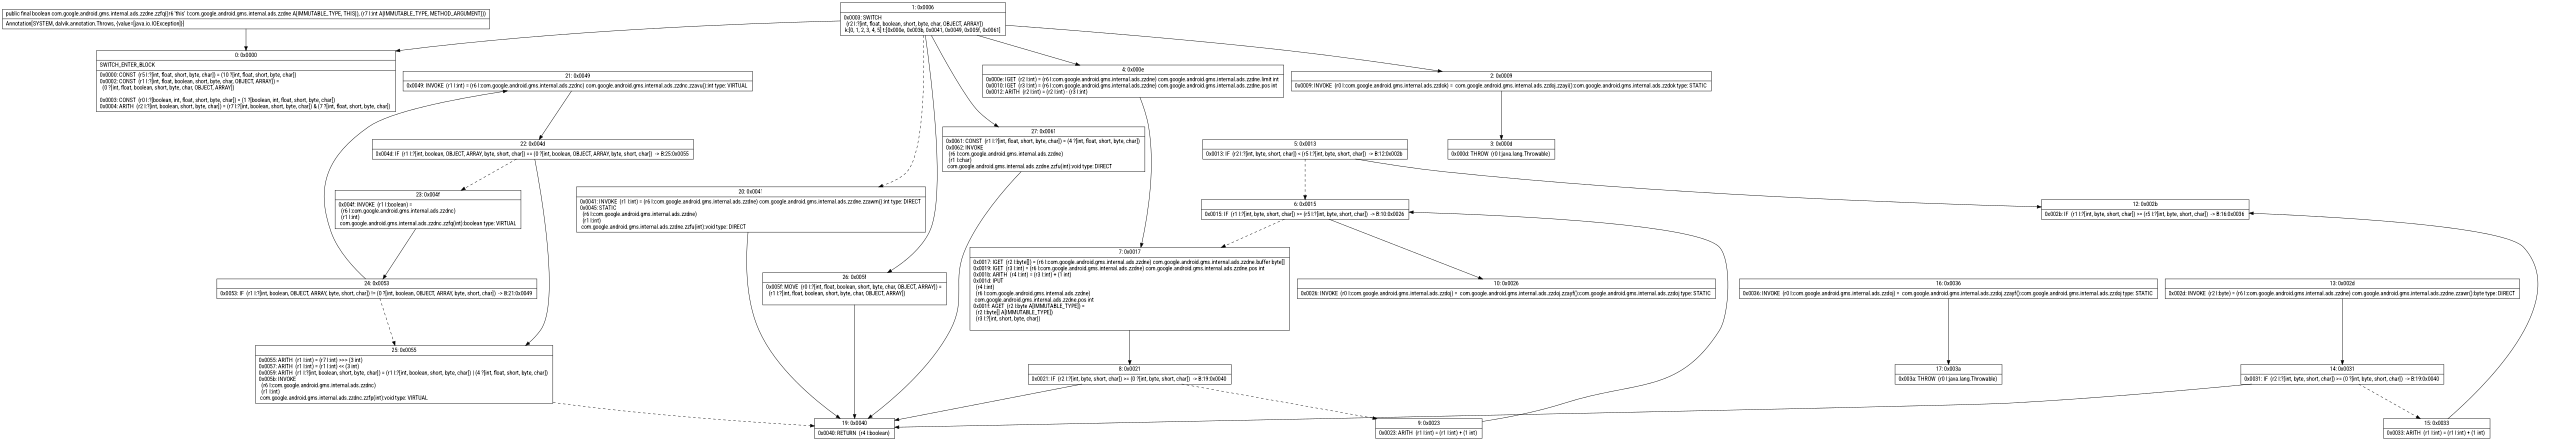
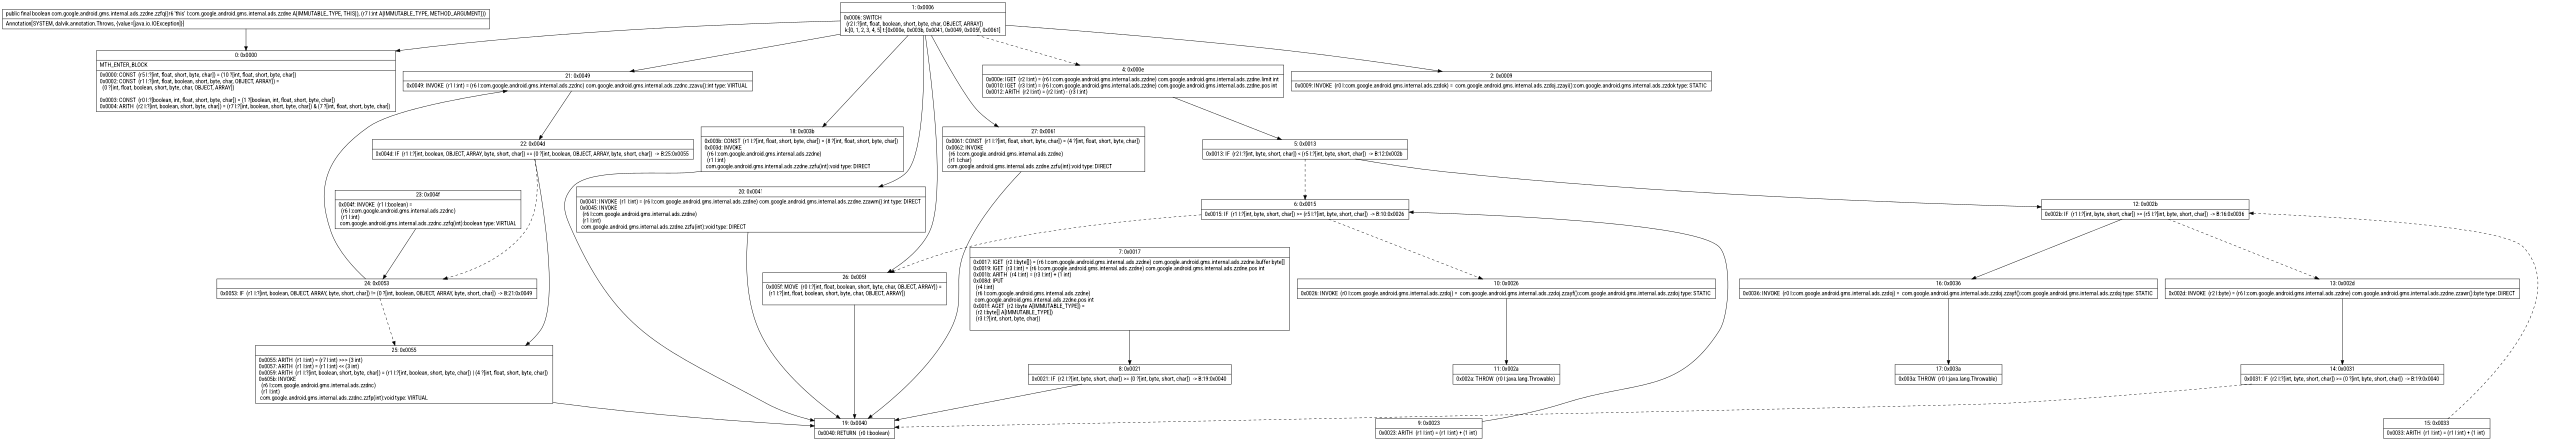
node "1: 0x0006": text "0x0003: SWITCH" -> "0x0006: SWITCH"
edge "1: 0x0006" -> "4: 0x000e": style solid -> dashed
edge "1: 0x0006" -> "21: 0x0049": added
node "0: 0x0000": text "SWITCH_ENTER_BLOCK" -> "MTH_ENTER_BLOCK"
edge "1: 0x0006" -> "20: 0x0041": style dashed -> solid
node "18: 0x003b": added
node "3: 0x000d": removed
edge "4: 0x000e" -> "7: 0x0017": now "4: 0x000e" -> "5: 0x0013"
edge "22: 0x004d" -> "23: 0x004f": now "22: 0x004d" -> "24: 0x0053"
node "20: 0x0041": text "0x0045: STATIC" -> "0x0045: INVOKE"
edge "6: 0x0015" -> "7: 0x0017": now "6: 0x0015" -> "26: 0x005f"
edge "15: 0x0033" -> "12: 0x002b": style solid -> dashed
edge "6: 0x0015" -> "10: 0x0026": style solid -> dashed
edge "12: 0x002b" -> "16: 0x0036": added
edge "12: 0x002b" -> "13: 0x002d": added
node "7: 0x0017": text "0x001d: IPUT" -> "0x008d: IPUT"
node "11: 0x002a": added
node "25: 0x0055": text "0x005b: INVOKE" -> "0x605b: INVOKE"
edge "14: 0x0031" -> "15: 0x0033": removed
edge "8: 0x0021" -> "9: 0x0023": removed
edge "14: 0x0031" -> "19: 0x0040": style solid -> dashed
edge "25: 0x0055" -> "19: 0x0040": style dashed -> solid
node "19: 0x0040": text "0x0040: RETURN  (r4 I:boolean)" -> "0x0040: RETURN  (r0 I:boolean)"
